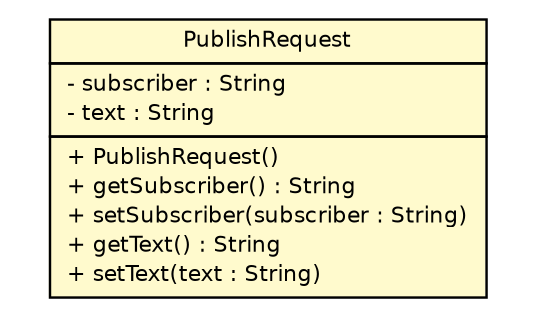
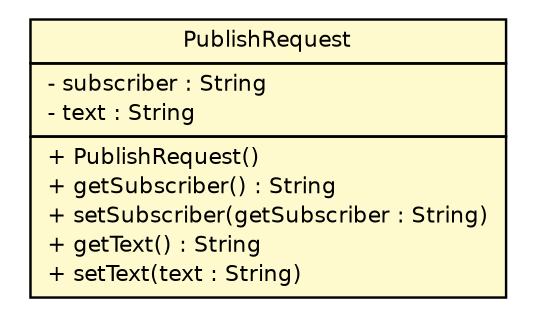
node "PublishRequest": text "+ setSubscriber(subscriber : String)" -> "+ setSubscriber(getSubscriber : String)"
